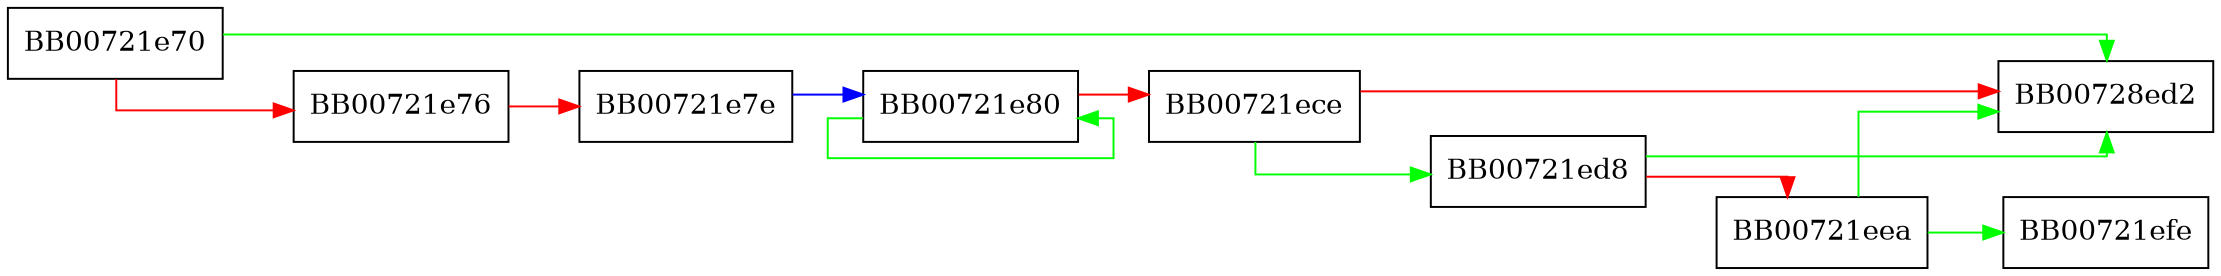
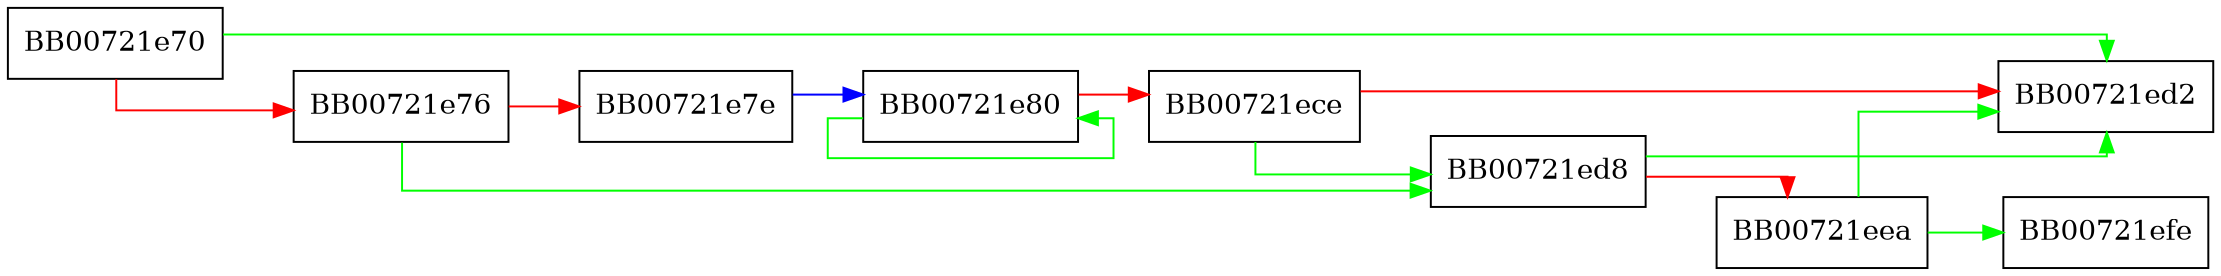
node "BB00728ed2": label "BB00728ed2" -> "BB00721ed2"
edge "BB00721e76" -> "BB00721ed8": added
